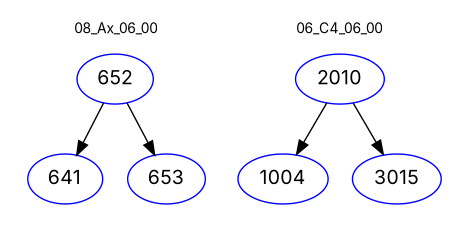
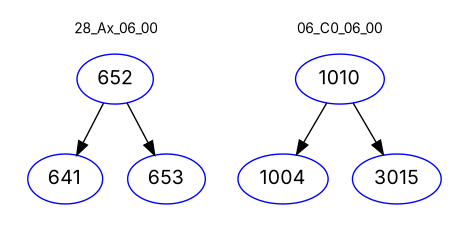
cluster "08_Ax_06_00": label "08_Ax_06_00" -> "28_Ax_06_00"
cluster "06_C4_06_00": label "06_C4_06_00" -> "06_C0_06_00"
node "2010": label "2010" -> "1010"
